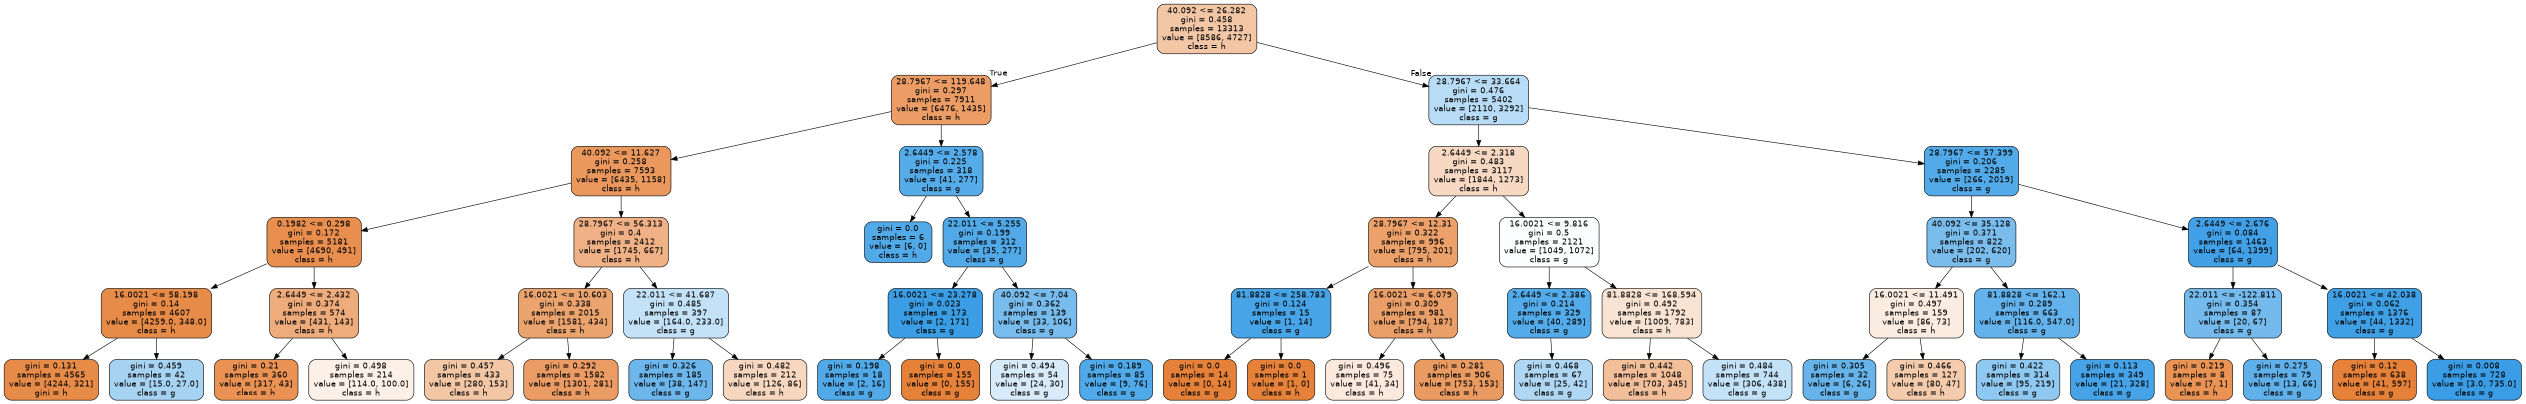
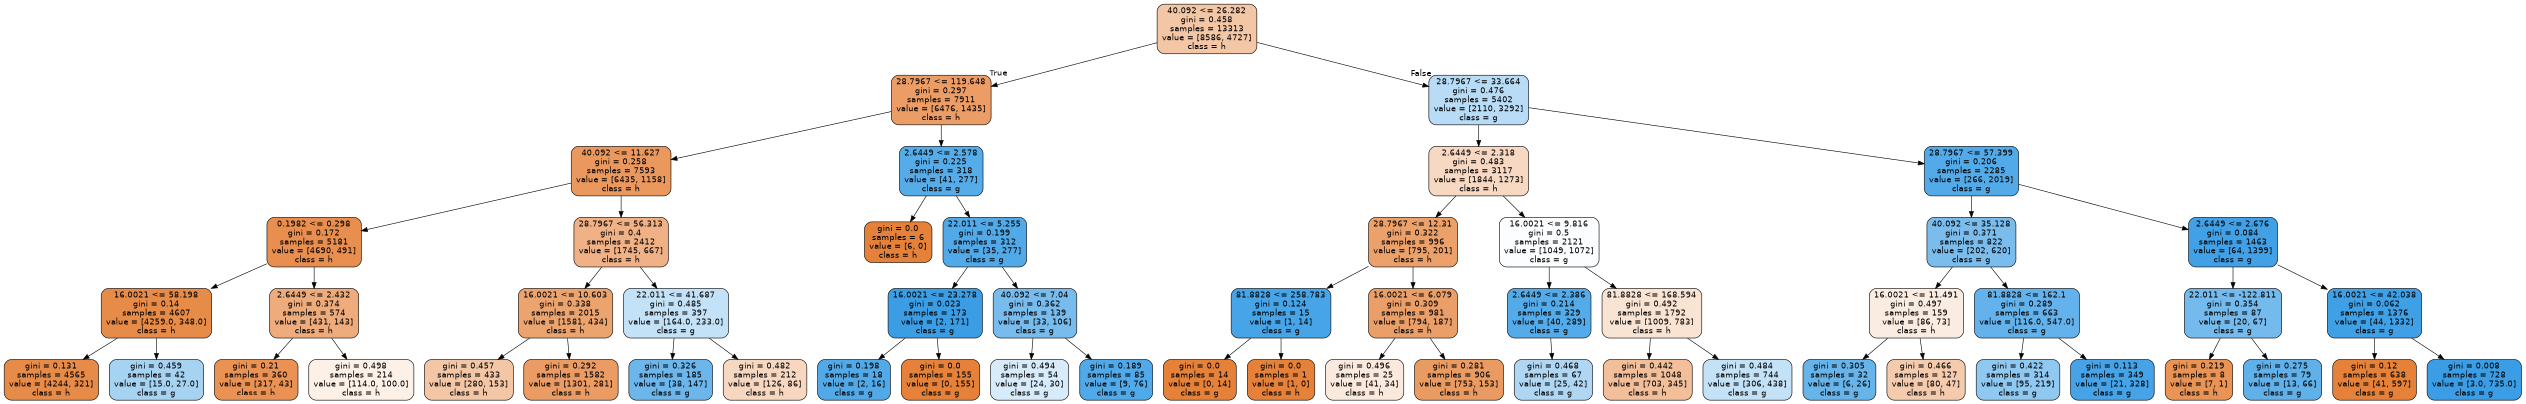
node "gini = 0.0 samples = 6 value = [6, 0] class = h": fillcolor #52a9e8 -> #e58139
node "gini = 0.131 samples = 4565 value = [4244, 321] gini = h": label "gini = 0.131 samples = 4565 value = [4244, 321] gini = h" -> "gini = 0.131 samples = 4565 value = [4244, 321] class = h"
node "gini = 0.496 samples = 75 value = [41, 34] class = h": label "gini = 0.496 samples = 75 value = [41, 34] class = h" -> "gini = 0.496 samples = 25 value = [41, 34] class = h"
